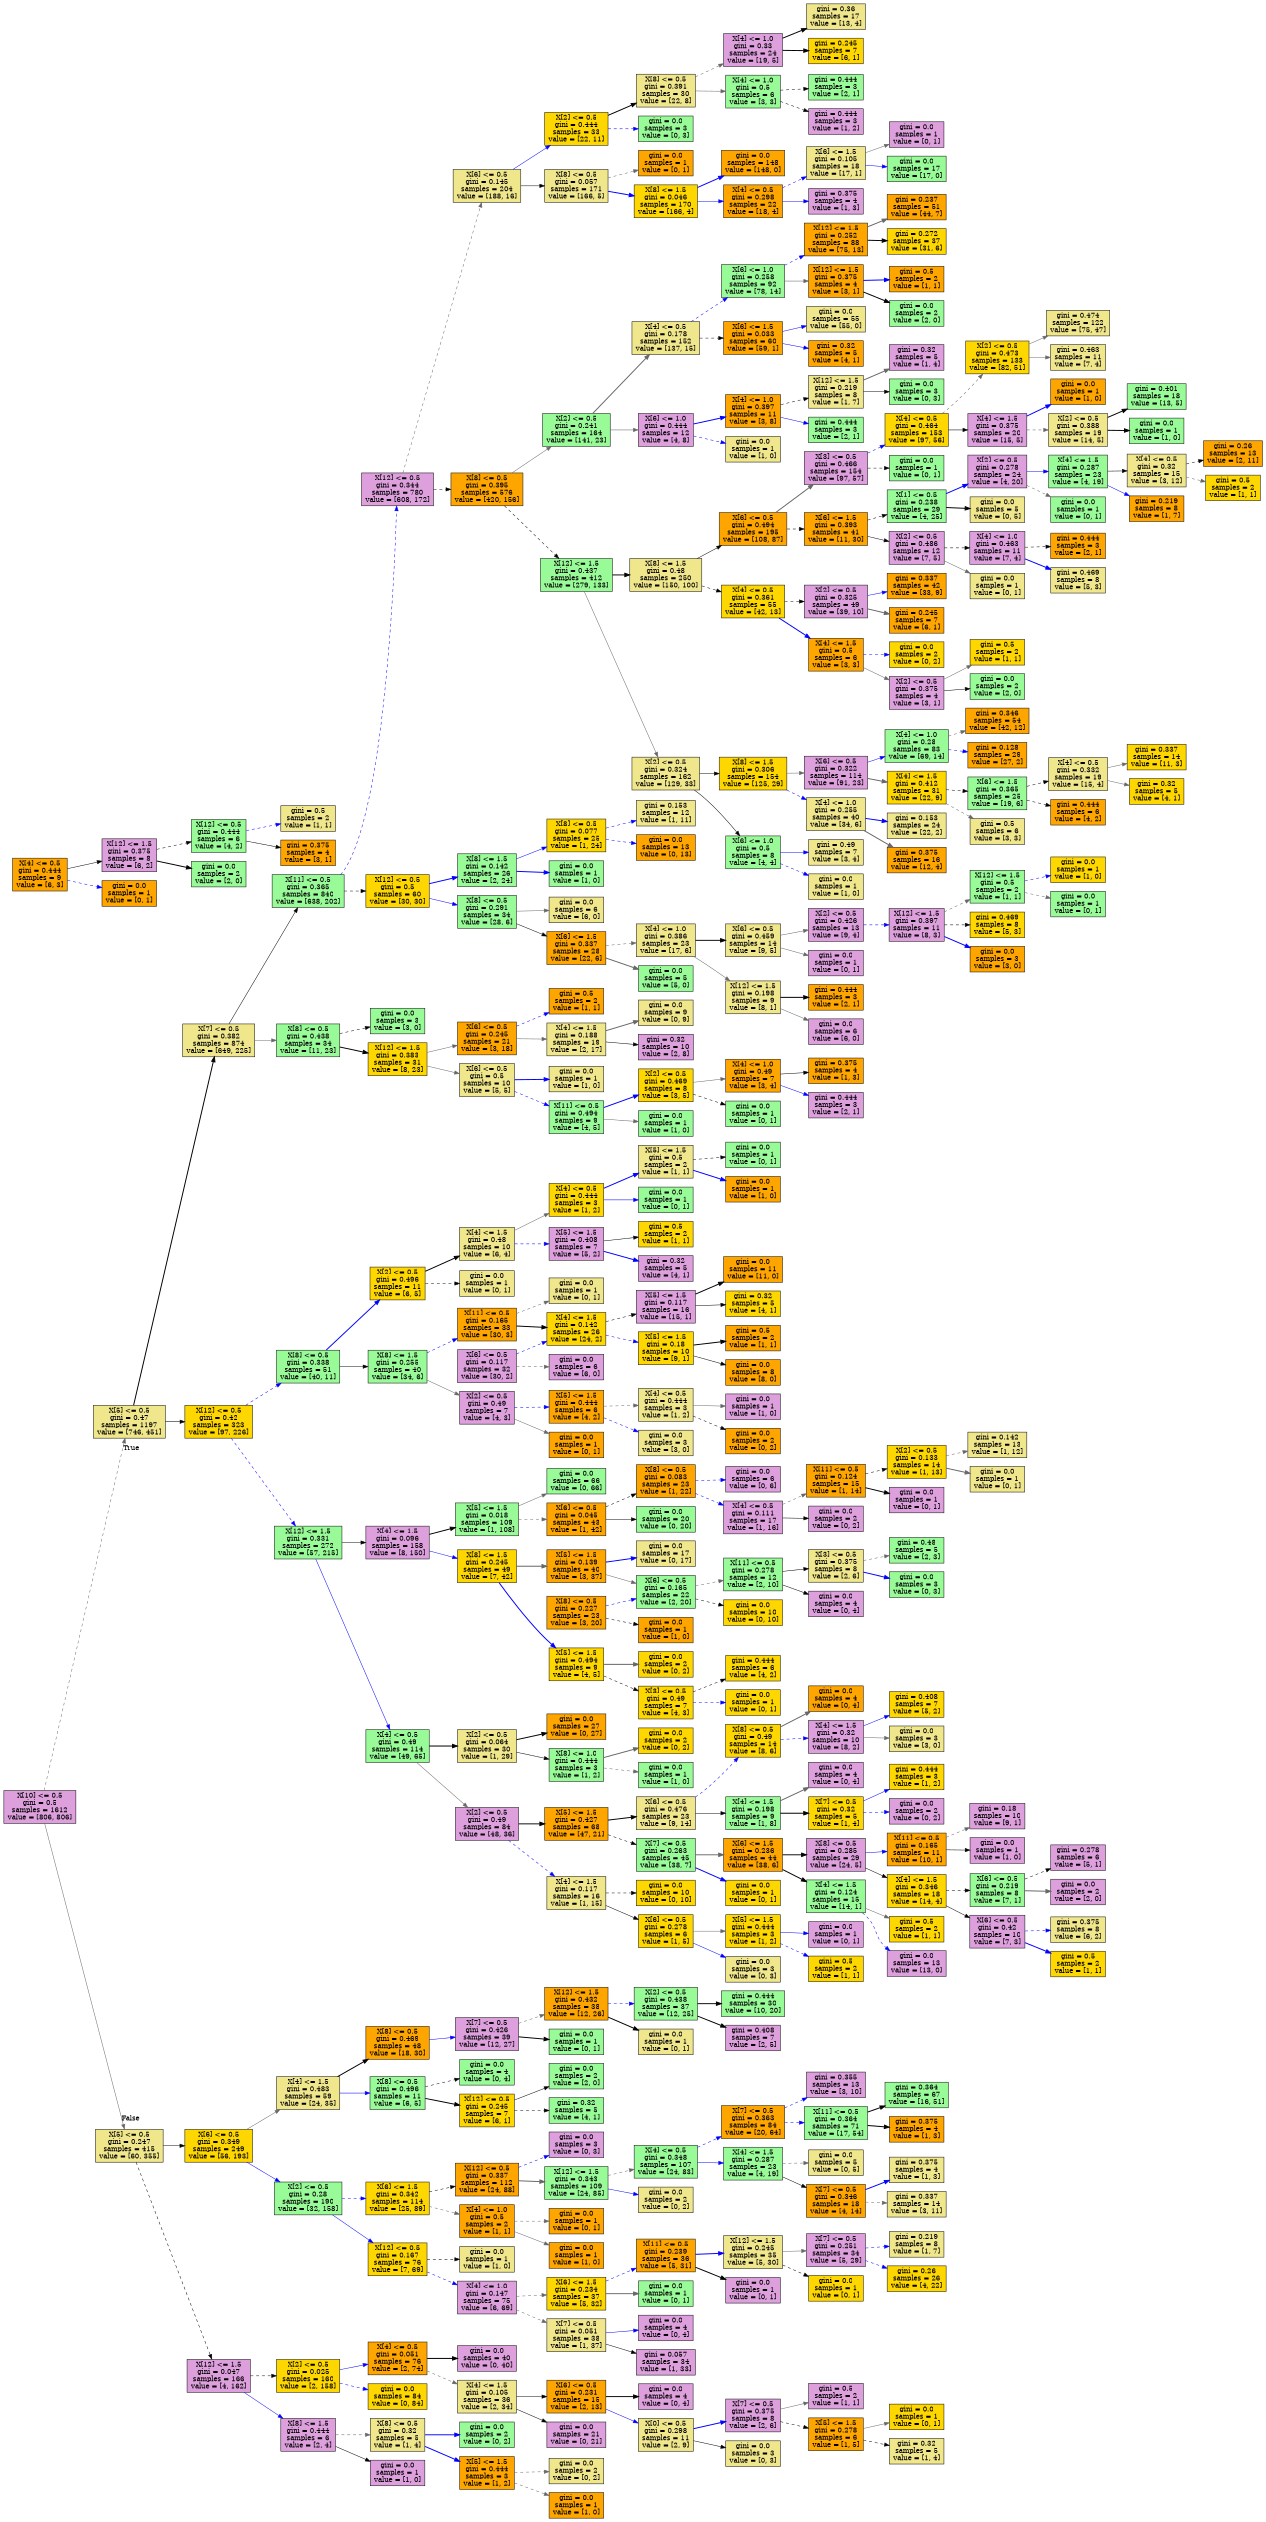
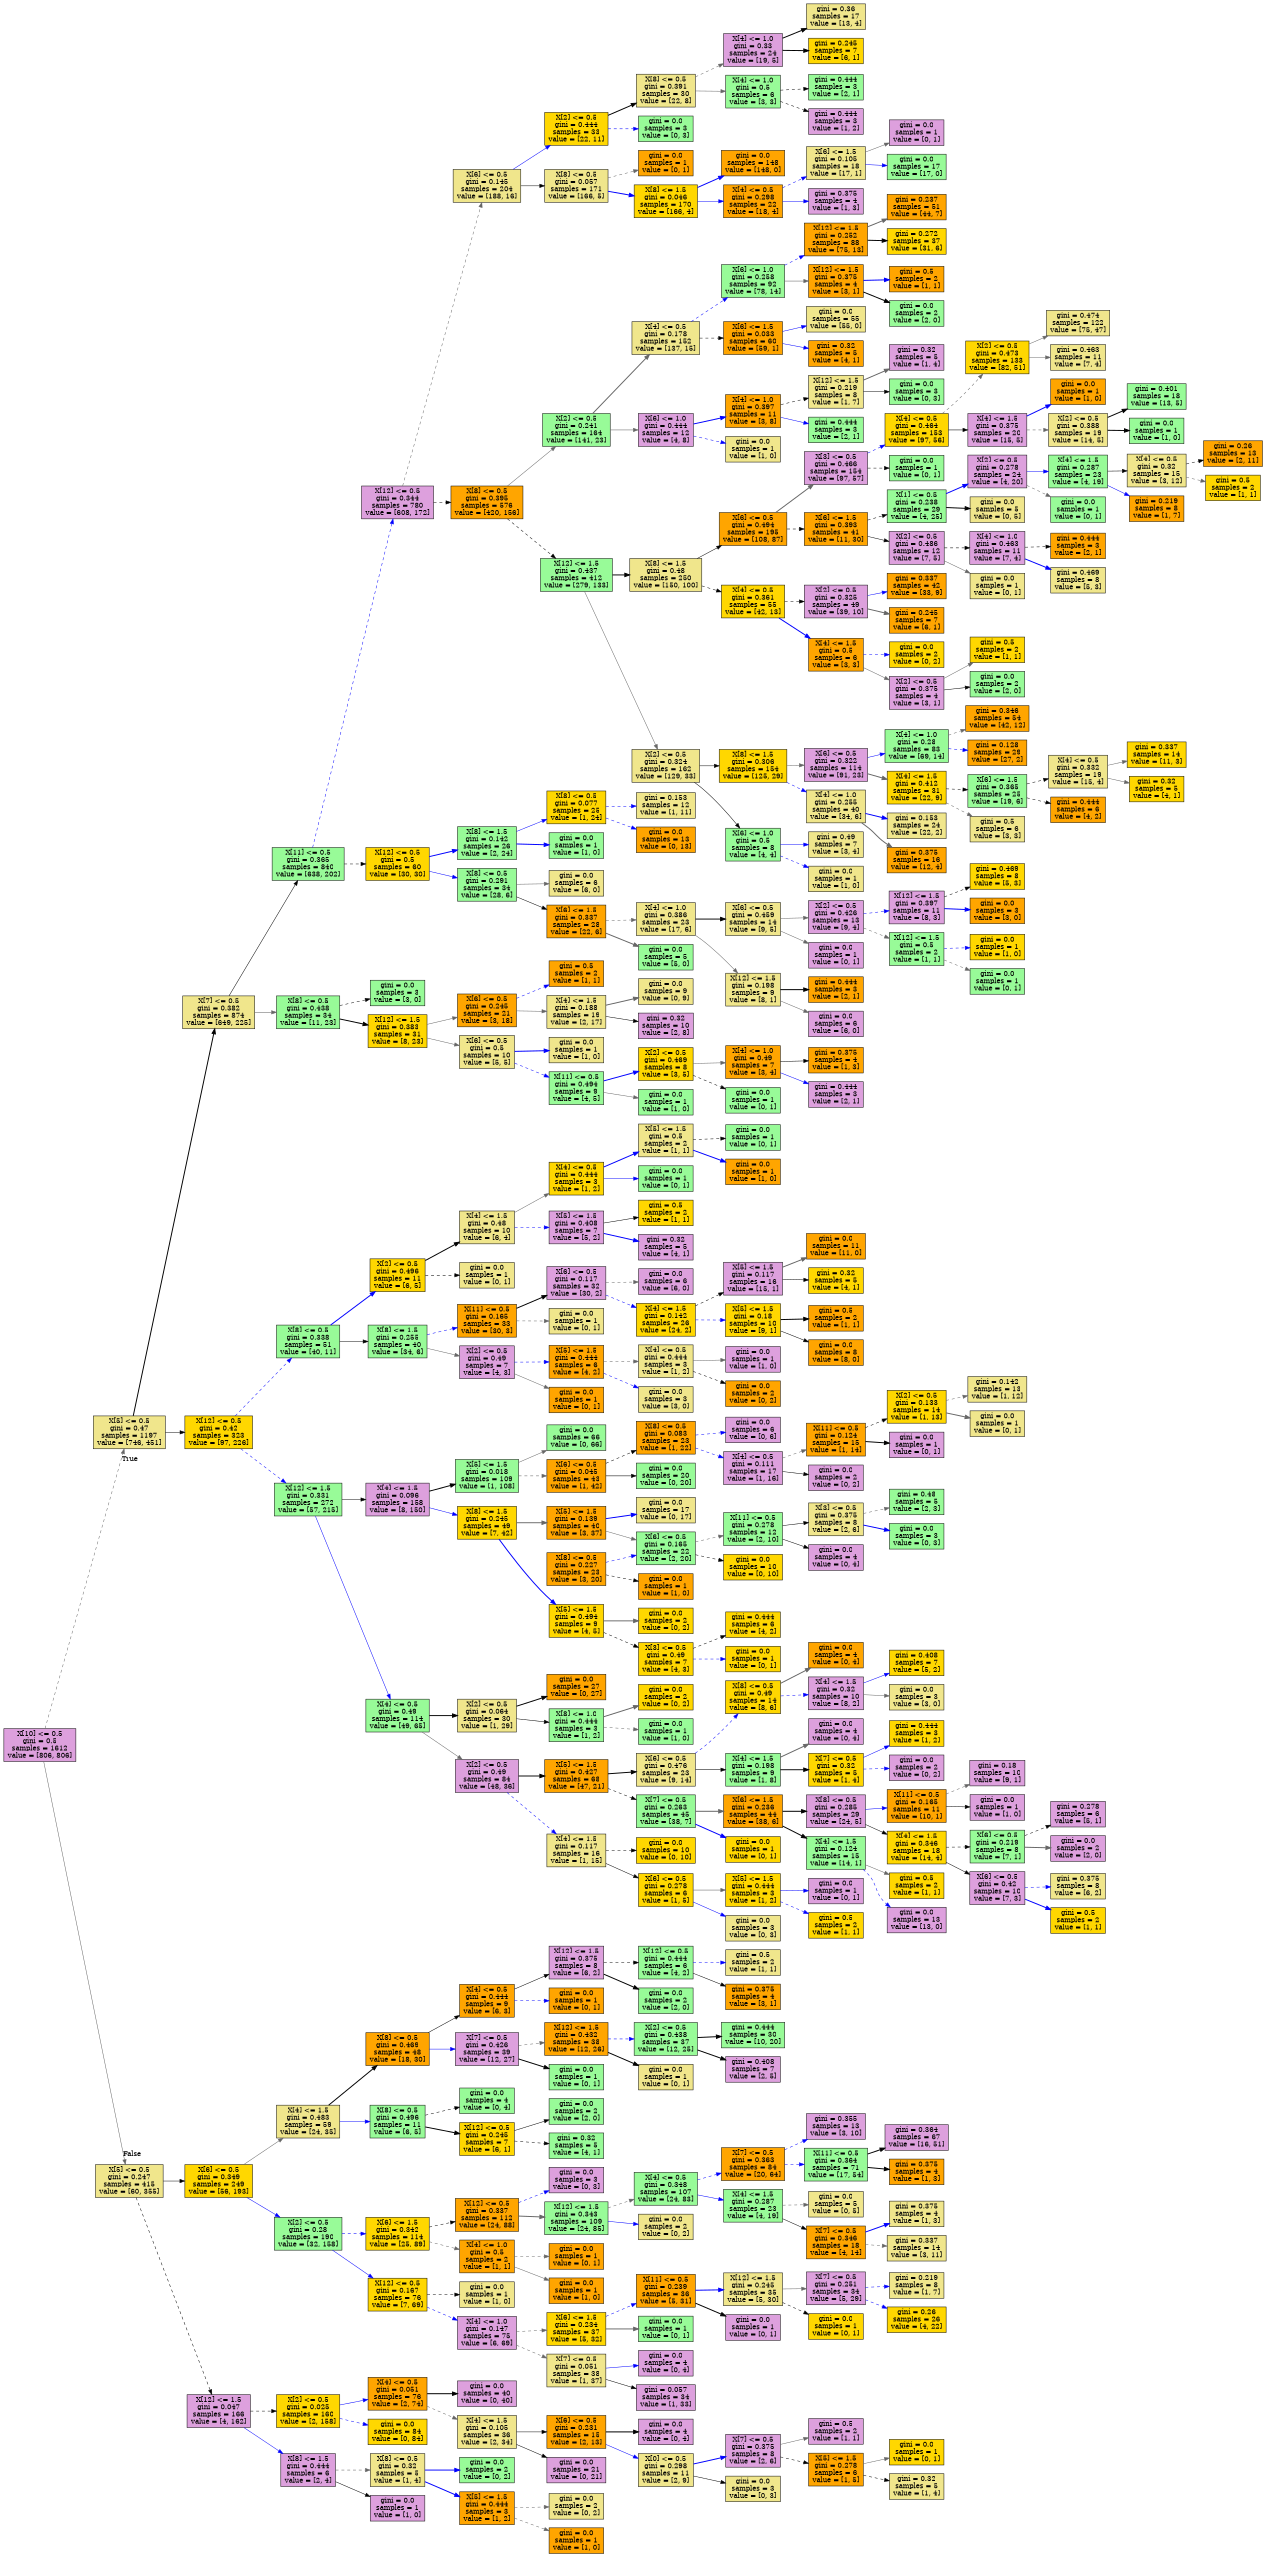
edge "X[12] <= 1.5 gini = 0.397 samples = 11 value = [8, 3]" -> "X[12] <= 1.5 gini = 0.5 samples = 2 value = [1, 1]": now "X[2] <= 0.5 gini = 0.426 samples = 13 value = [9, 4]" -> "X[12] <= 1.5 gini = 0.5 samples = 2 value = [1, 1]"
edge "X[5] <= 1.5 gini = 0.117 samples = 16 value = [15, 1]" -> "gini = 0.0 samples = 11 value = [11, 0]": color black -> gray40
edge "X[11] <= 0.5 gini = 0.165 samples = 33 value = [30, 3]" -> "X[4] <= 1.5 gini = 0.142 samples = 26 value = [24, 2]": now "X[11] <= 0.5 gini = 0.165 samples = 33 value = [30, 3]" -> "X[6] <= 0.5 gini = 0.117 samples = 32 value = [30, 2]"
edge "X[8] <= 0.5 gini = 0.469 samples = 48 value = [18, 30]" -> "X[4] <= 0.5 gini = 0.444 samples = 9 value = [6, 3]": added
node "gini = 0.364 samples = 67 value = [16, 51]": fillcolor palegreen -> plum
